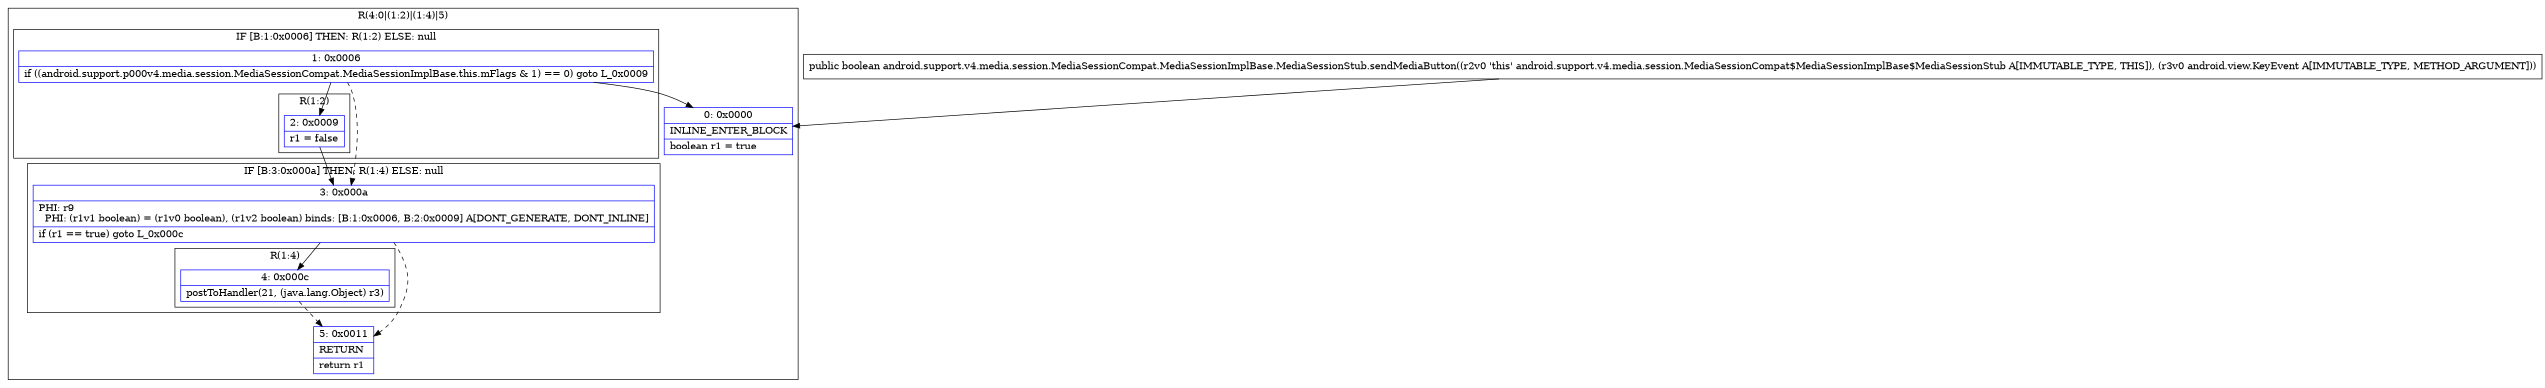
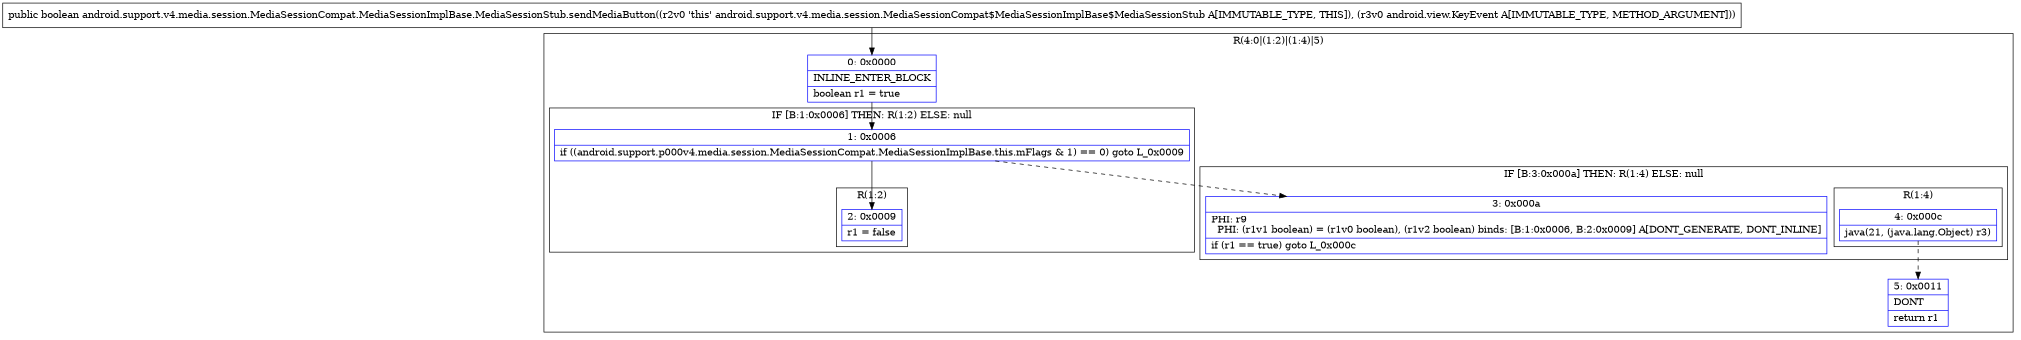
edge "1: 0x0006" -> "0: 0x0000": reversed
edge "2: 0x0009" -> "3: 0x000a": removed
edge "3: 0x000a" -> "4: 0x000c": removed
edge "3: 0x000a" -> "5: 0x0011": removed
node "4: 0x000c": text "postToHandler(21, (java.lang.Object) r3)" -> "java(21, (java.lang.Object) r3)"
node "5: 0x0011": text "RETURN" -> "DONT"
